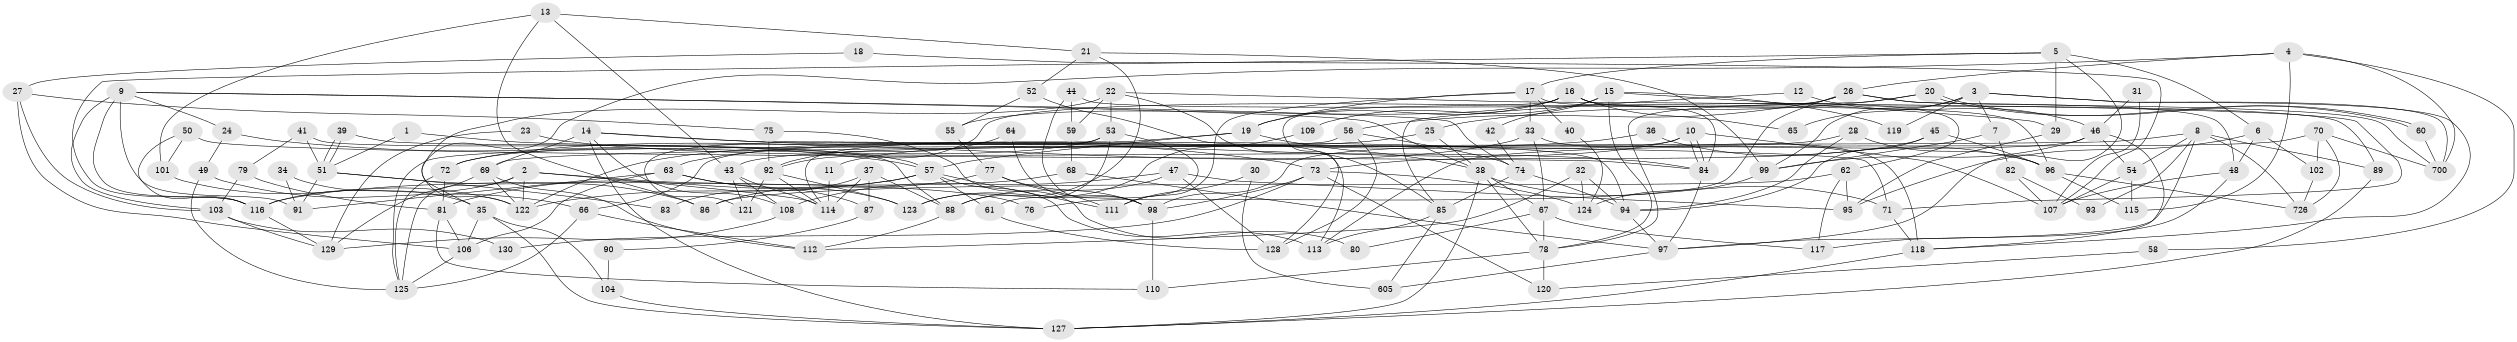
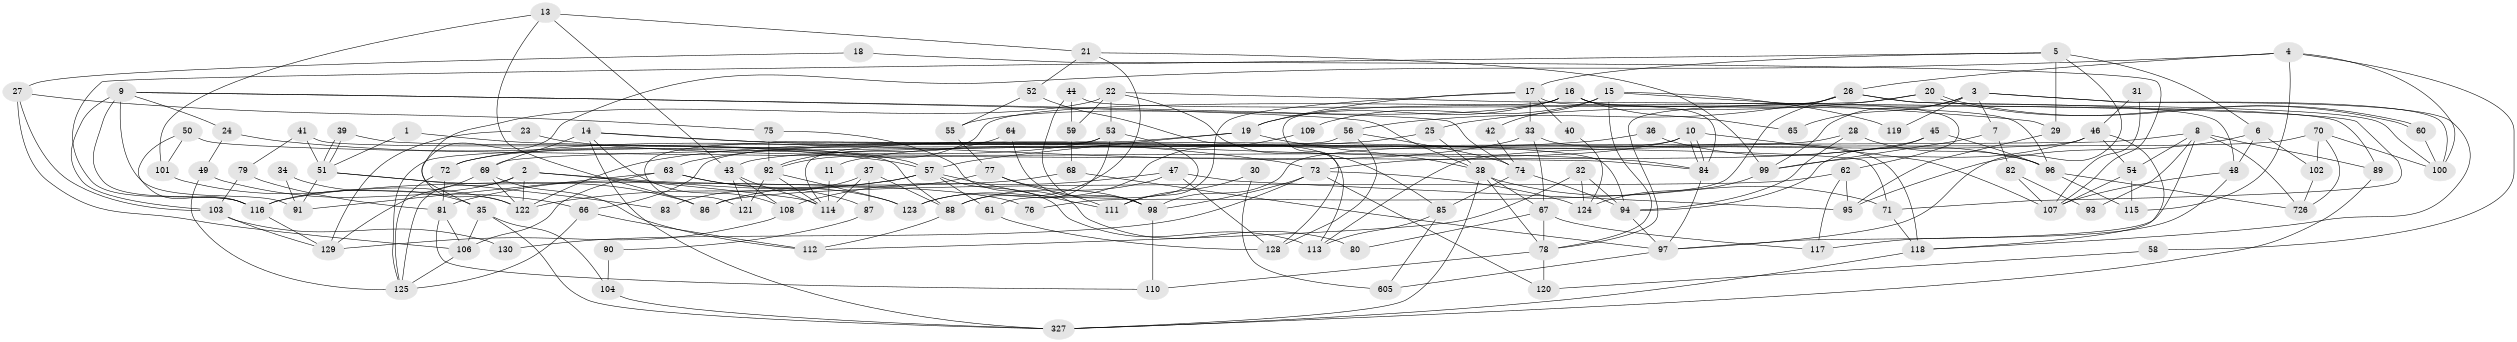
node "12": removed
node "700": label "700" -> "100"
node "127": label "127" -> "327"
